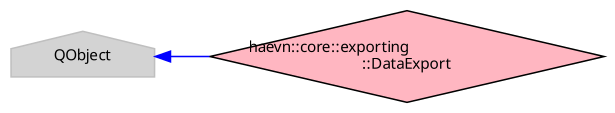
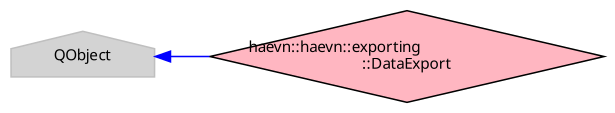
node "haevn::core::exporting ::DataExport": label "haevn::core::exporting ::DataExport" -> "haevn::haevn::exporting ::DataExport"
